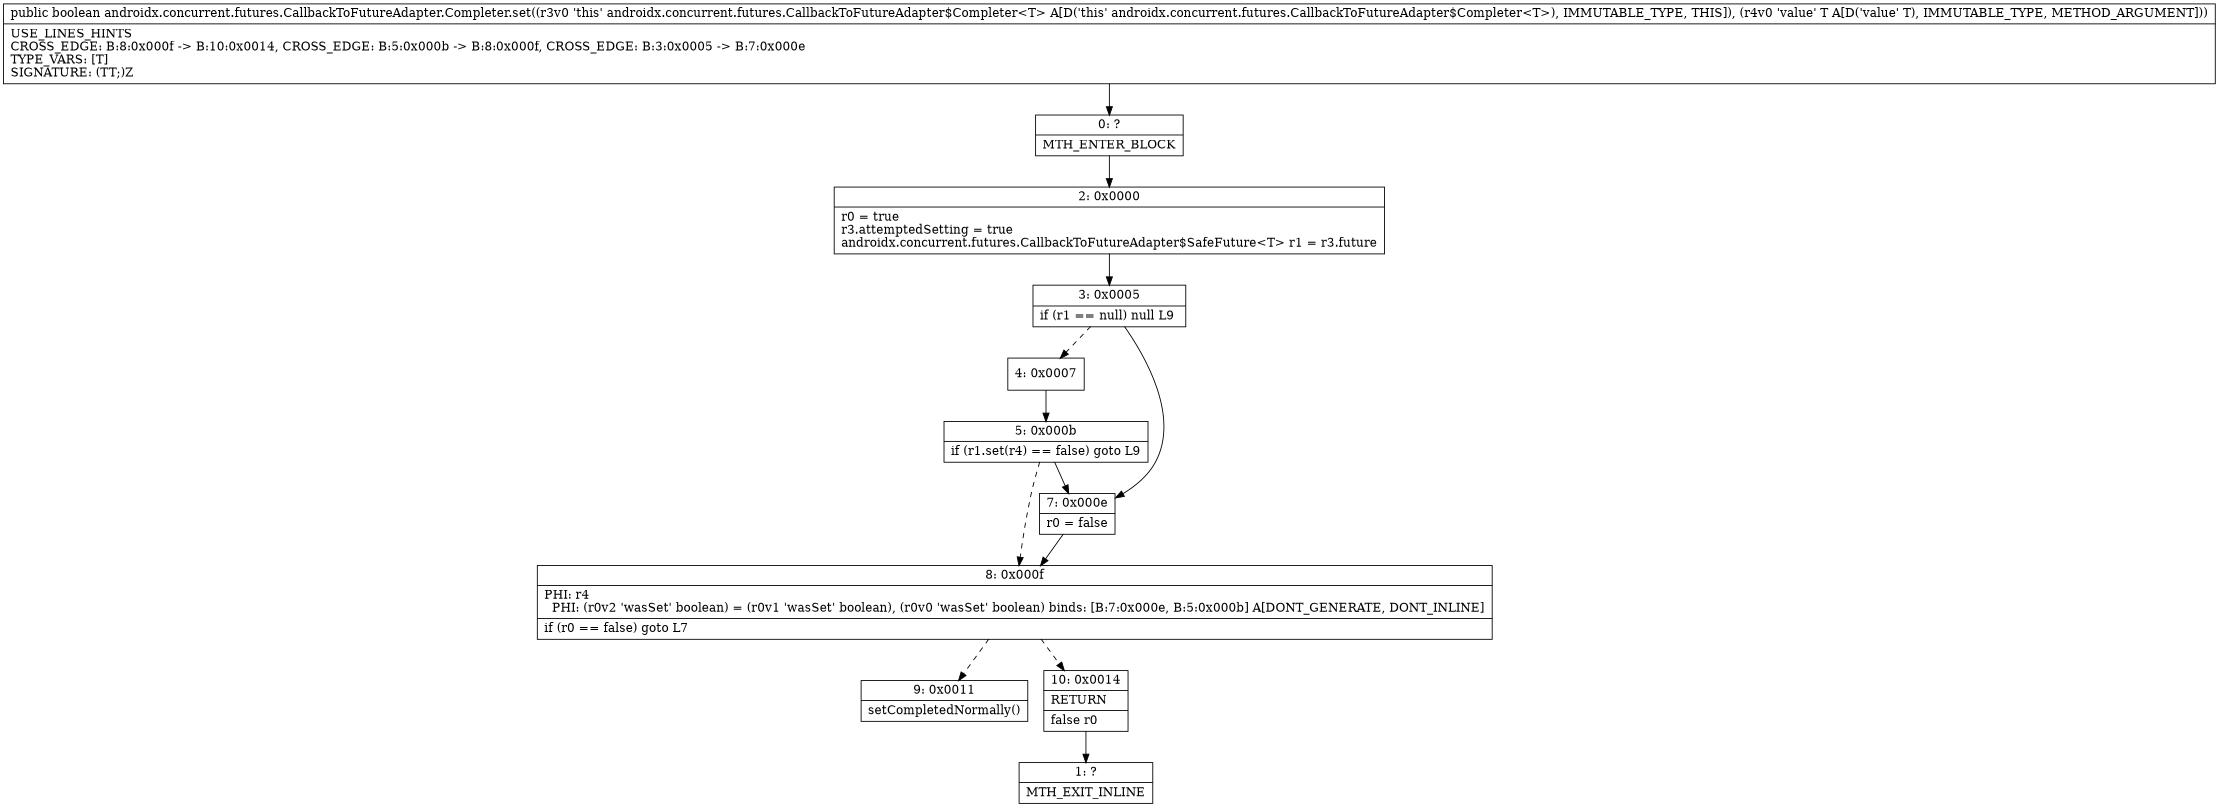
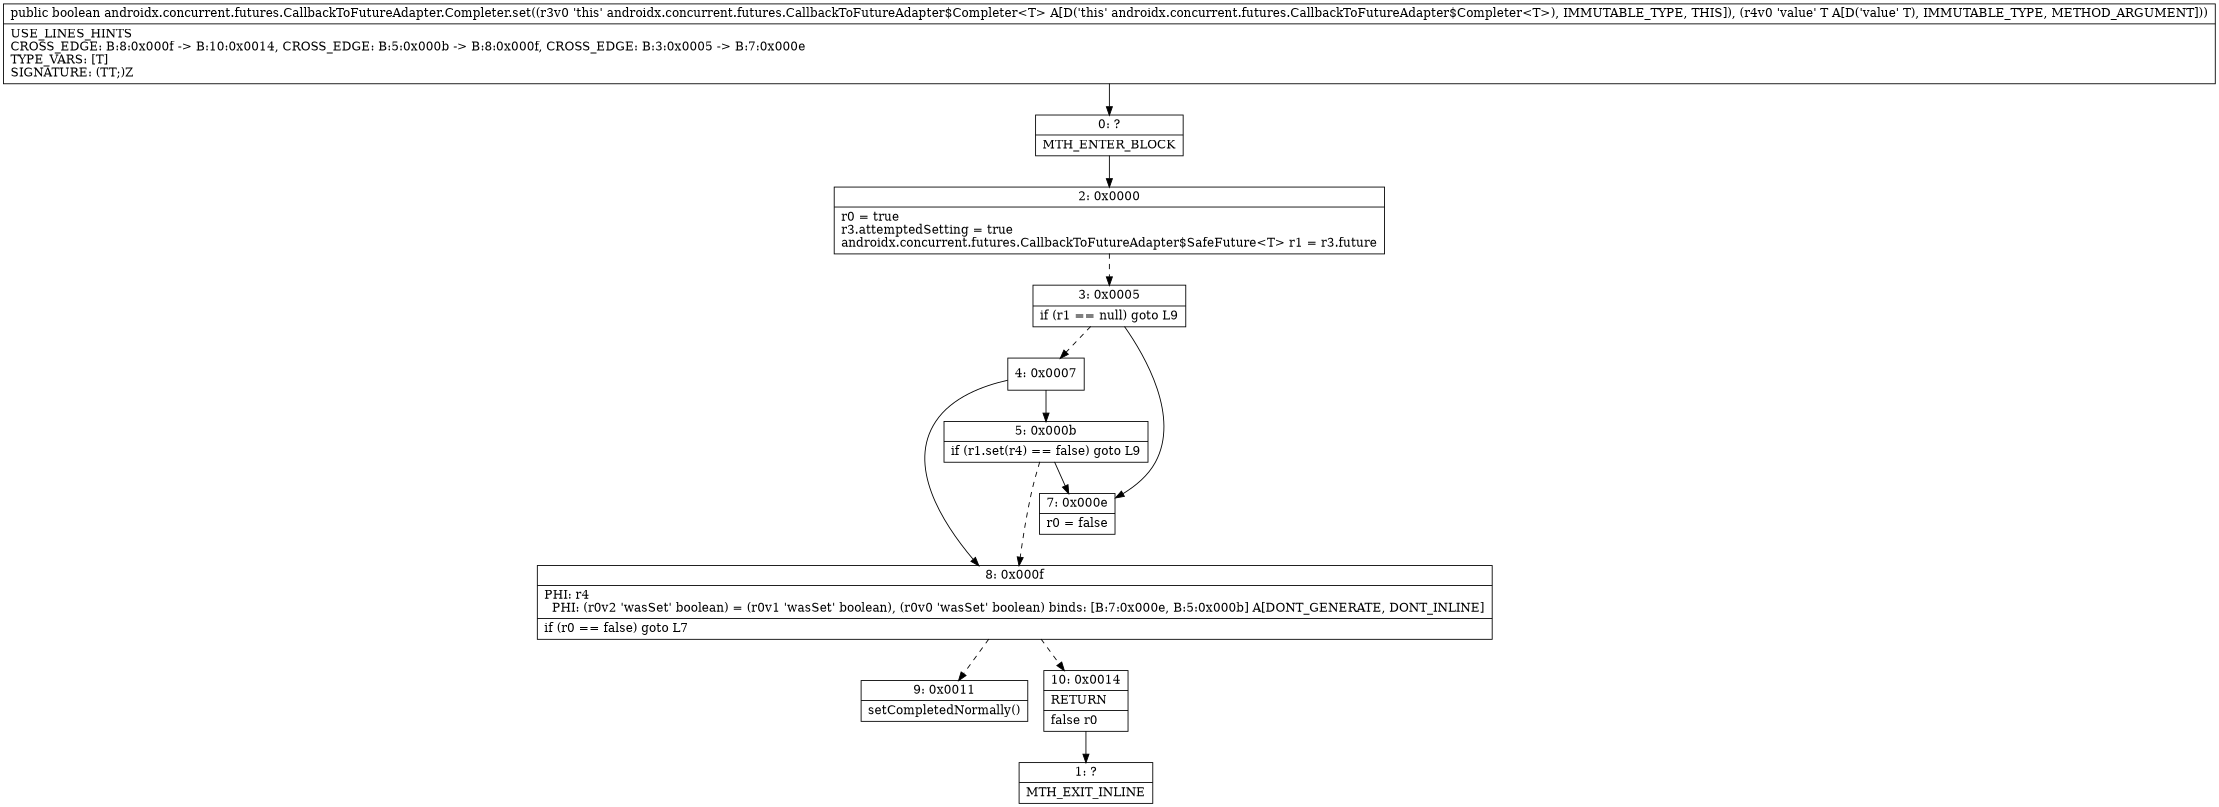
edge "2: 0x0000" -> "3: 0x0005": style solid -> dashed
node "3: 0x0005": text "if (r1 == null) null L9" -> "if (r1 == null) goto L9"
edge "7: 0x000e" -> "8: 0x000f": now "4: 0x0007" -> "8: 0x000f"
